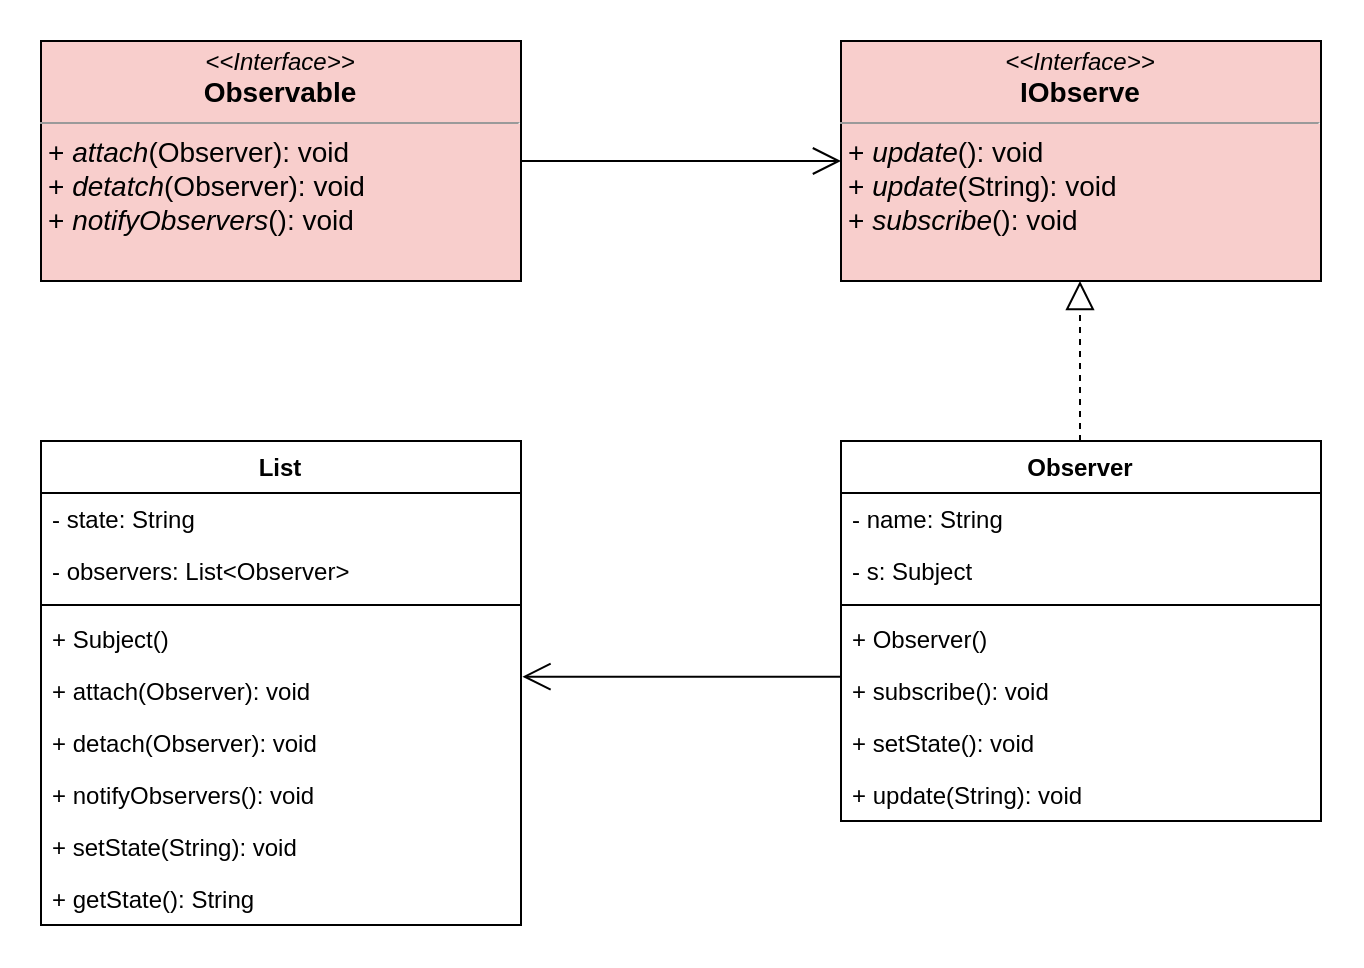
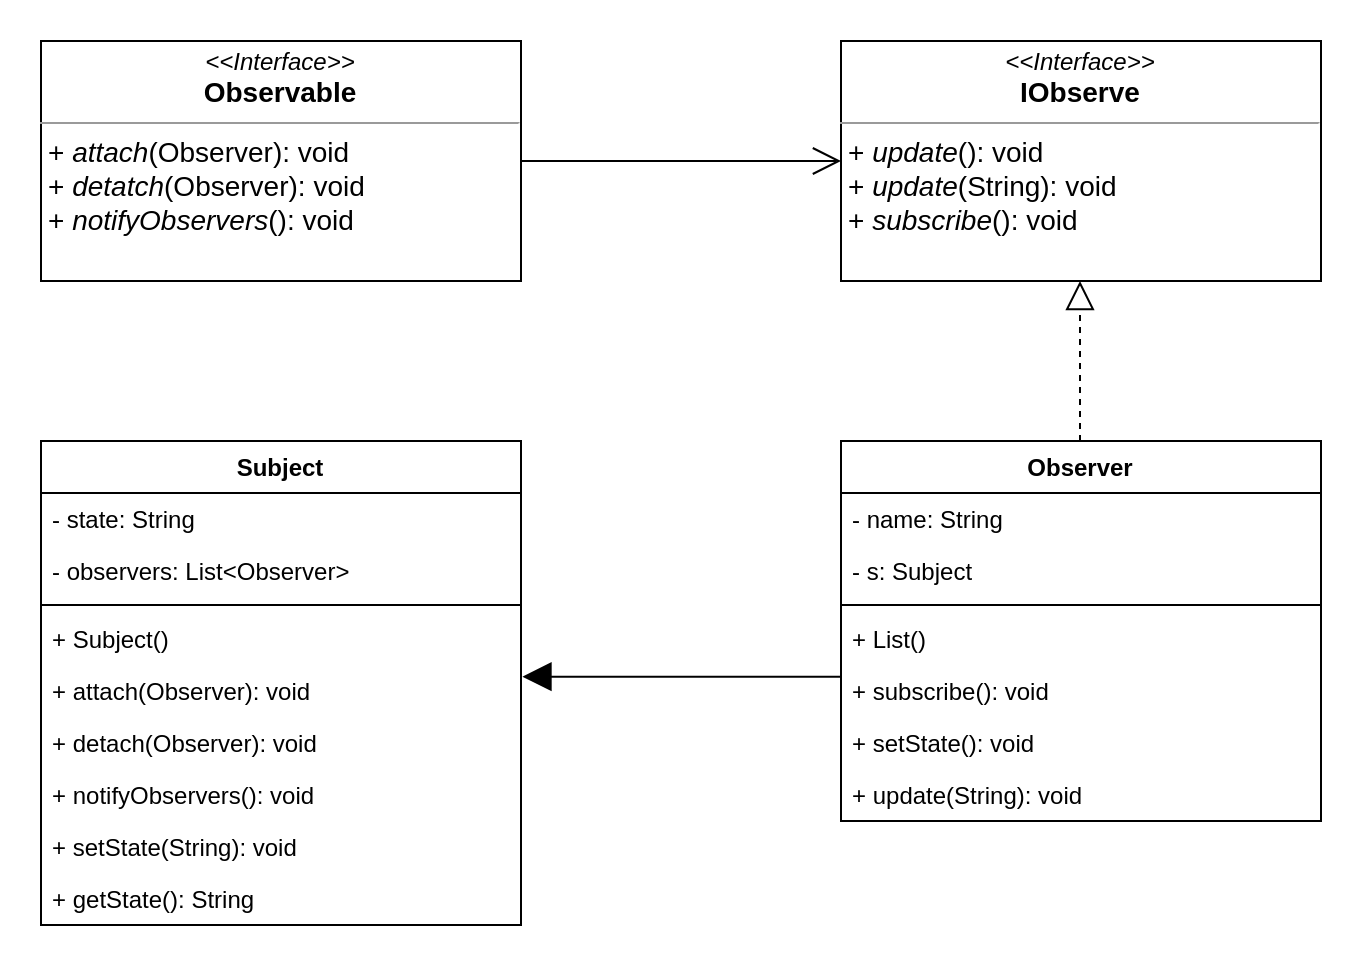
node "<<Interface>> Observable + attach(Observer): void + detatch(Observer): void + notifyObservers(): void": fillcolor #f8cecc -> #ffffff
node "<<Interface>> IObserve + update(): void + update(String): void + subscribe(): void": fillcolor #f8cecc -> #ffffff
node "List": label "List" -> "Subject"
node "+ Observer()": label "+ Observer()" -> "+ List()"
edge "+ subscribe(): void" -> "+ attach(Observer): void": arrowhead open -> block
